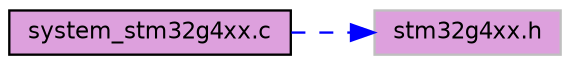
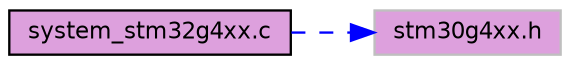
node "stm32g4xx.h": label "stm32g4xx.h" -> "stm30g4xx.h"
